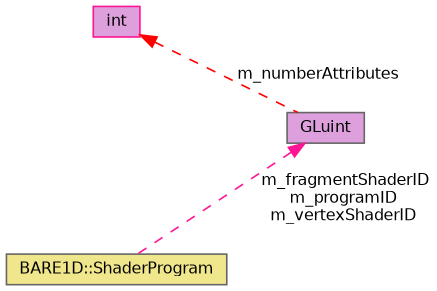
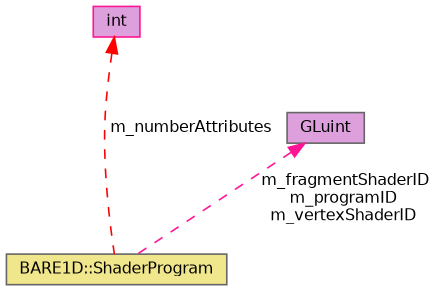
edge "GLuint" -> "int": now "BARE1D::ShaderProgram" -> "int"
